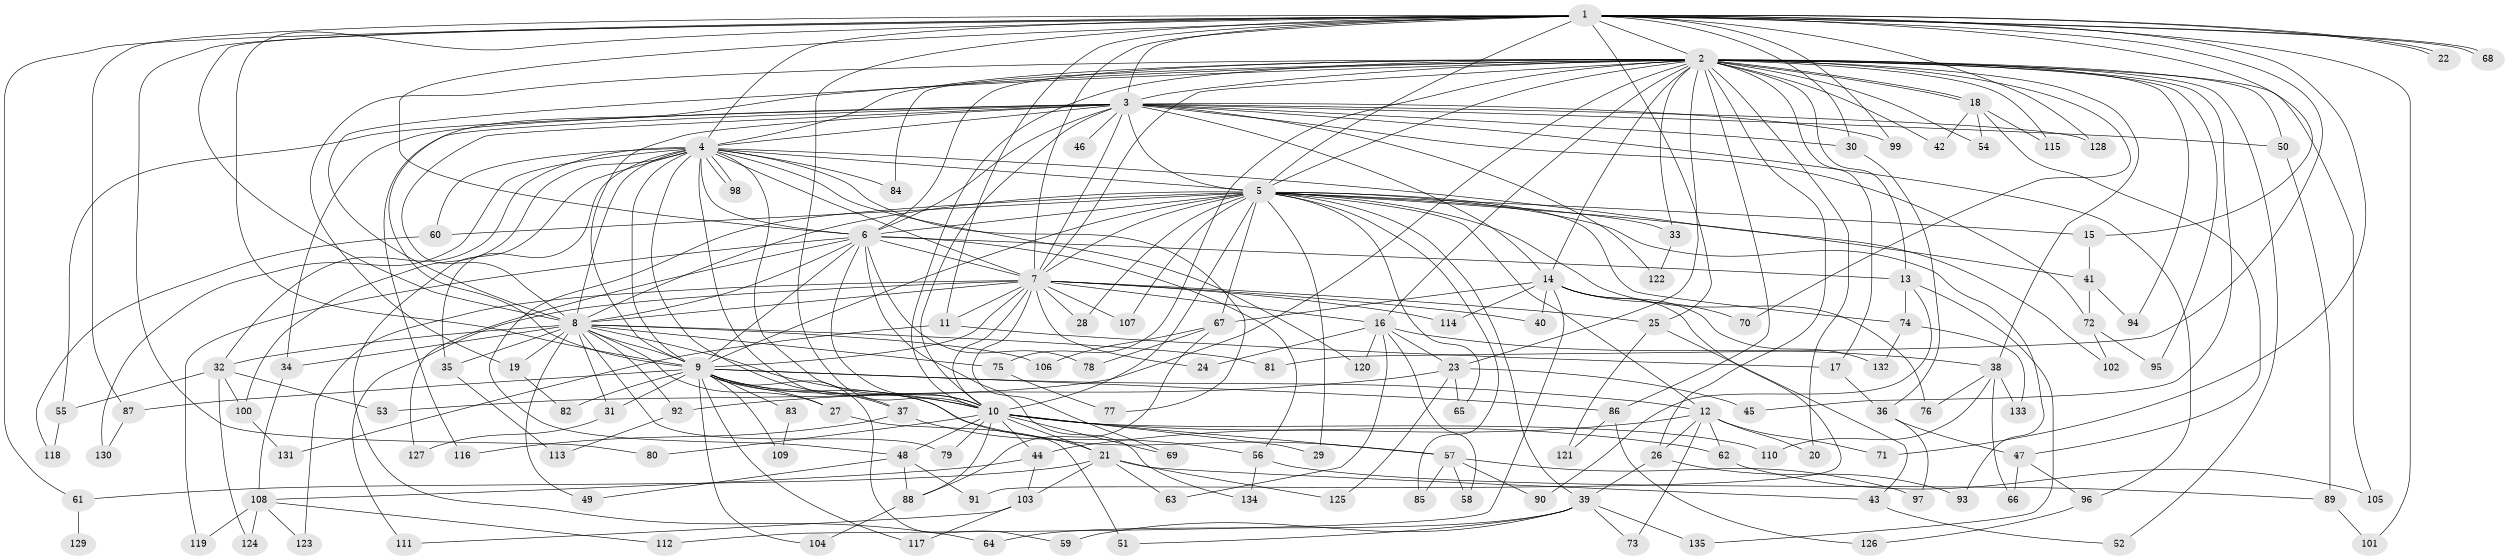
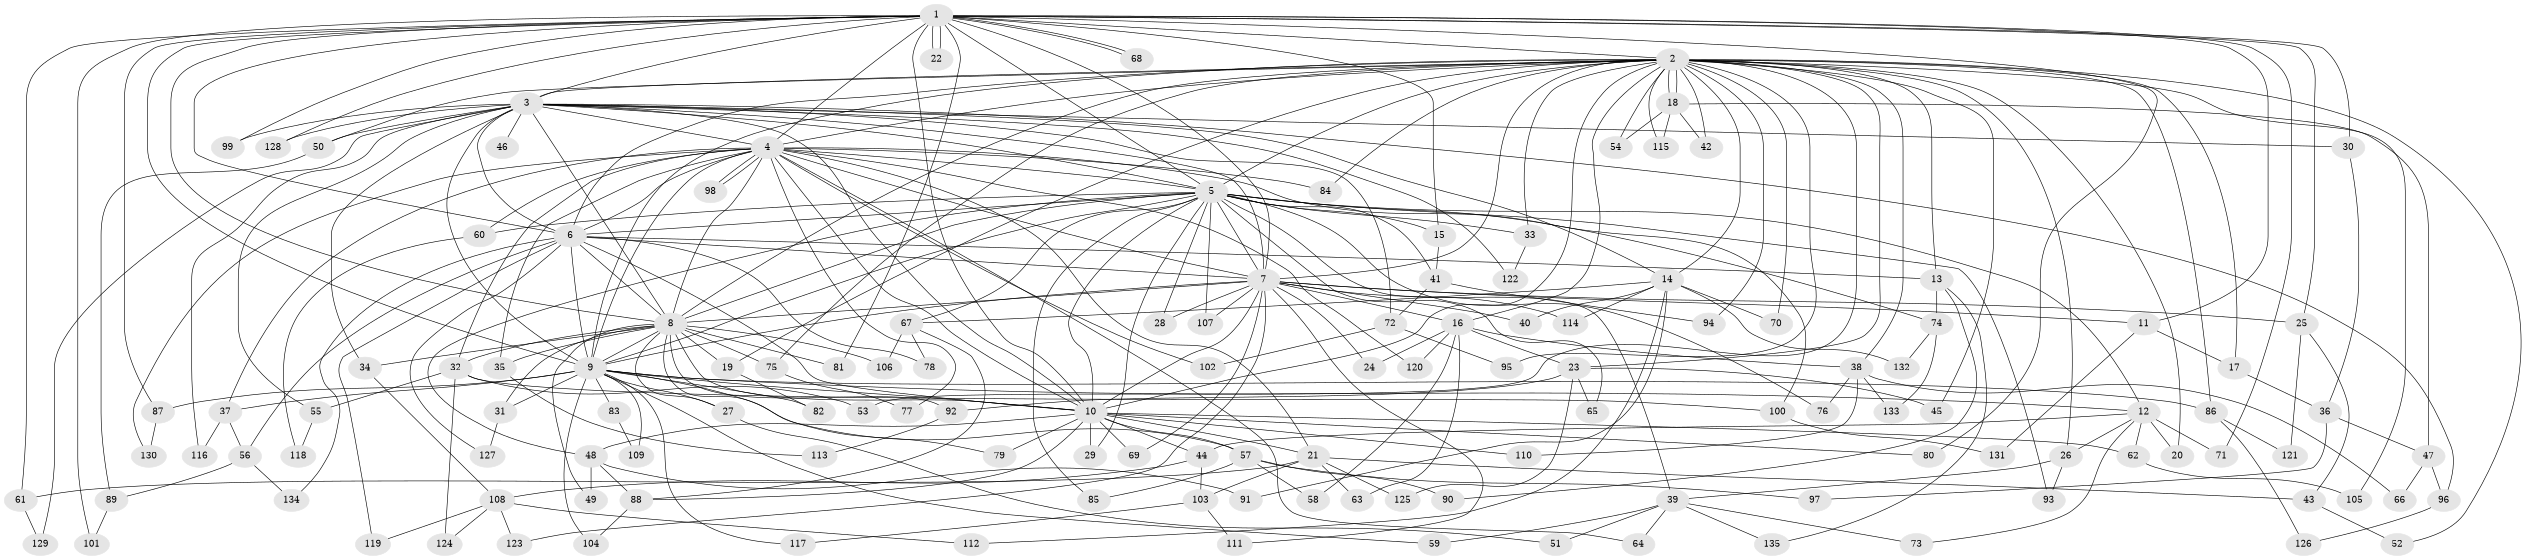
edge "3" -- "129": added
